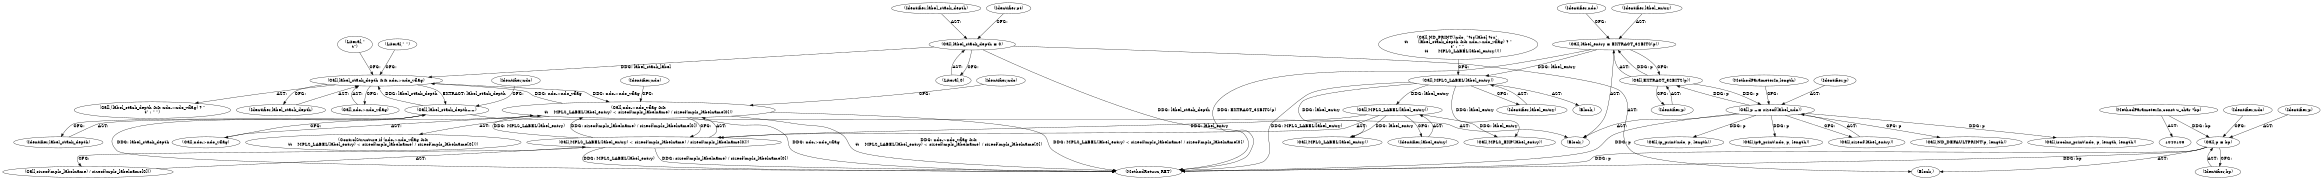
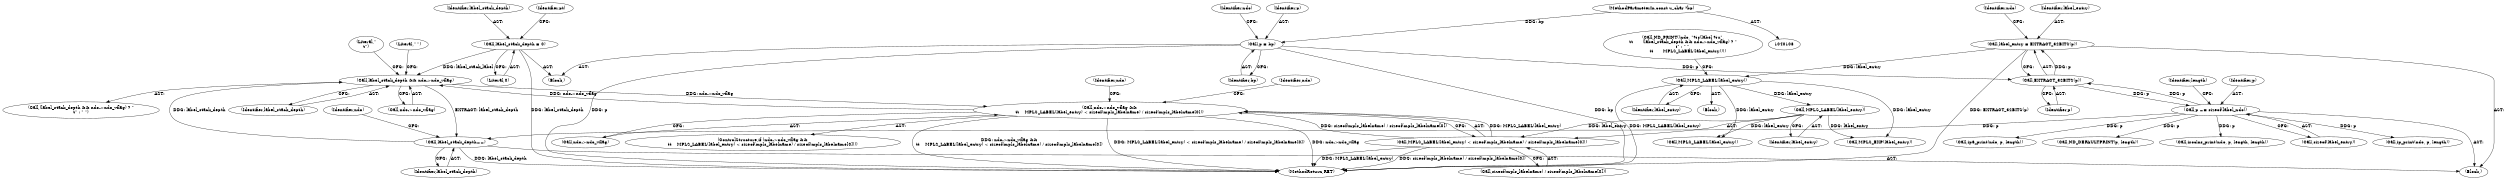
edge "(Call,p = bp)" -> "(Call,EXTRACT_32BITS(p))": added, label "DDG: p"
node "(MethodParameterIn,length)": label "(MethodParameterIn,length)" -> "(Identifier,length)"
edge "(Call,p += sizeof(label_ndo))" -> "(Call,ND_DEFAULTPRINT(p, length))": label "CFG: p" -> "DDG: p"
edge "(Call,p += sizeof(label_ndo))" -> "(MethodReturn,RET)": now "(Call,p += sizeof(label_ndo))" -> "(Call,label_stack_depth++)"
